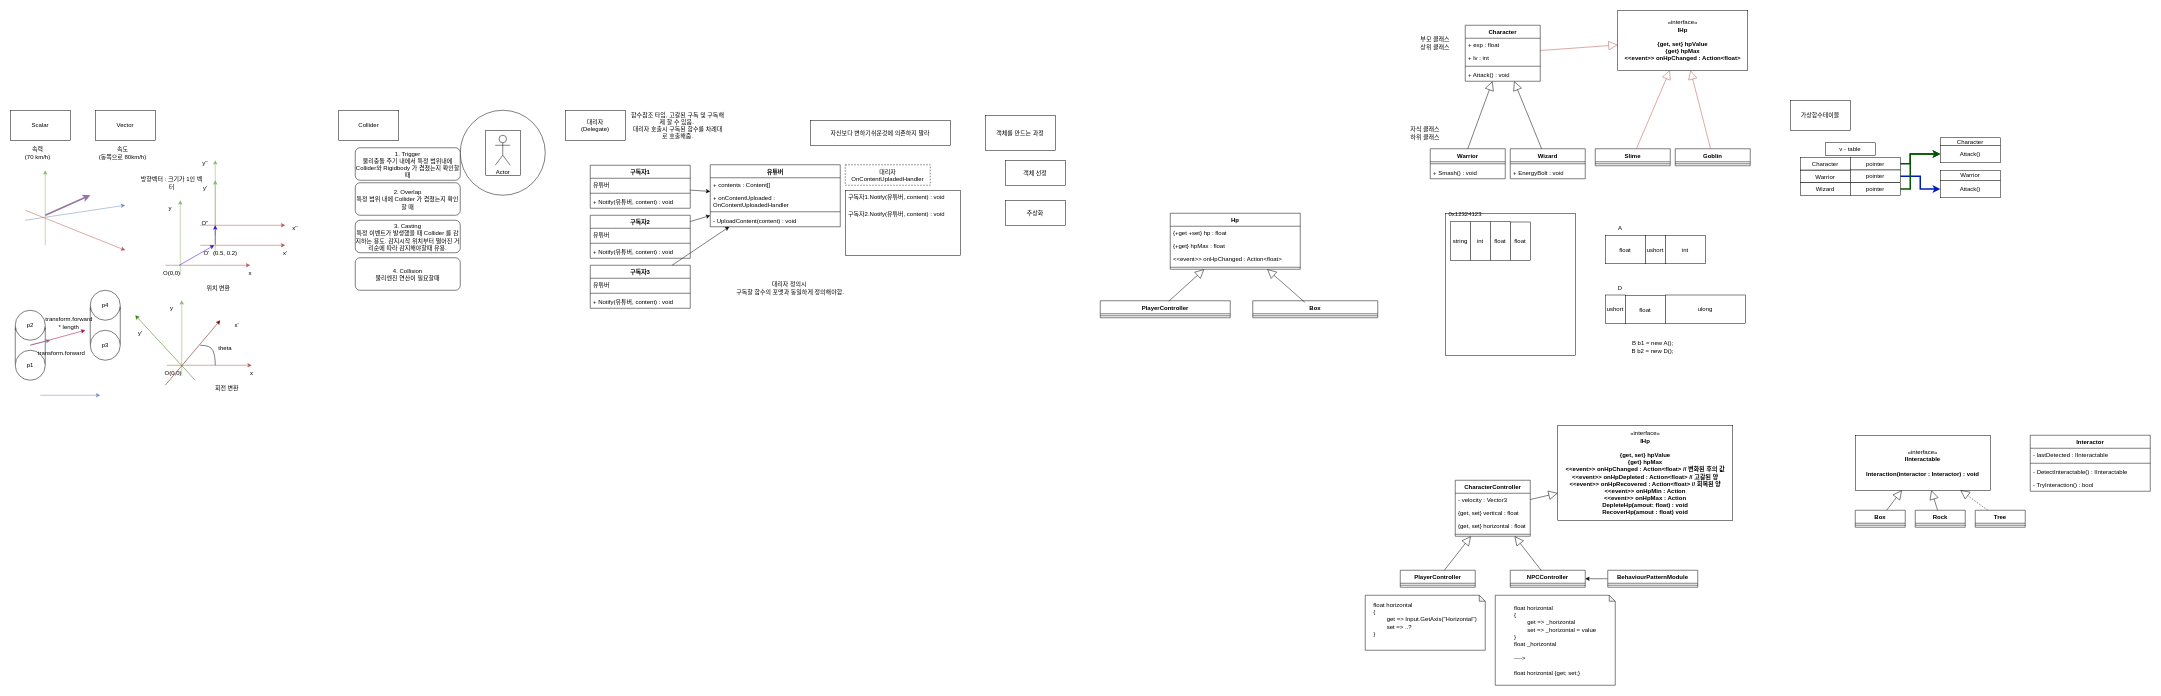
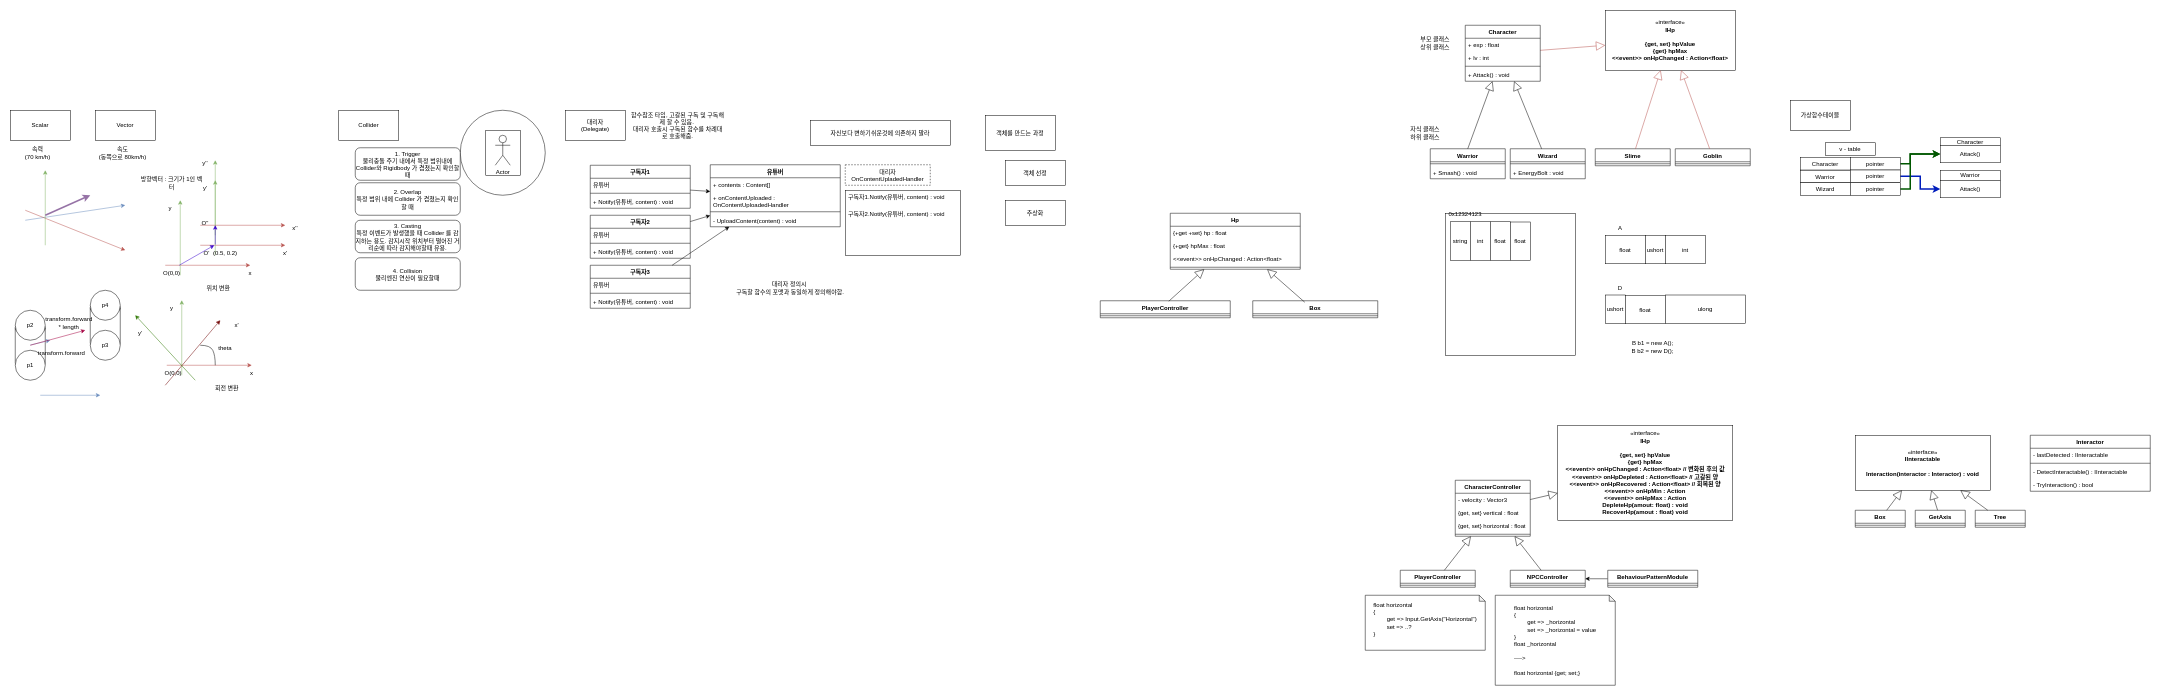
node "«interface» IHp {get, set} hpValue {get} hpMax <<event>> onHpChanged : Action<float>": moved (1683, 40) -> (1670, 40)
edge "Tree" -> "«interface» IInteractable Interaction(interactor : Interactor) : void": style dashed -> solid
node "Rock": label "Rock" -> "GetAxis"
